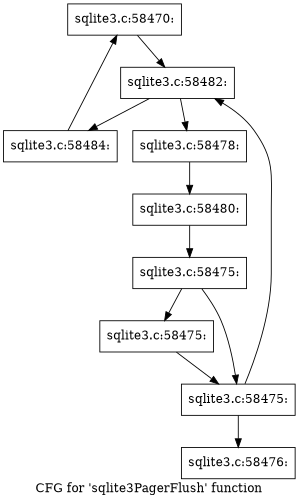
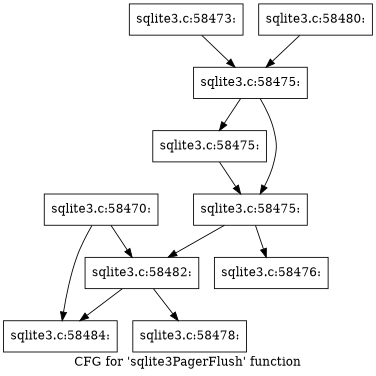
node "sqlite3.c:58473:": added
edge "sqlite3.c:58484:" -> "sqlite3.c:58470:": reversed
edge "sqlite3.c:58478:" -> "sqlite3.c:58480:": removed
